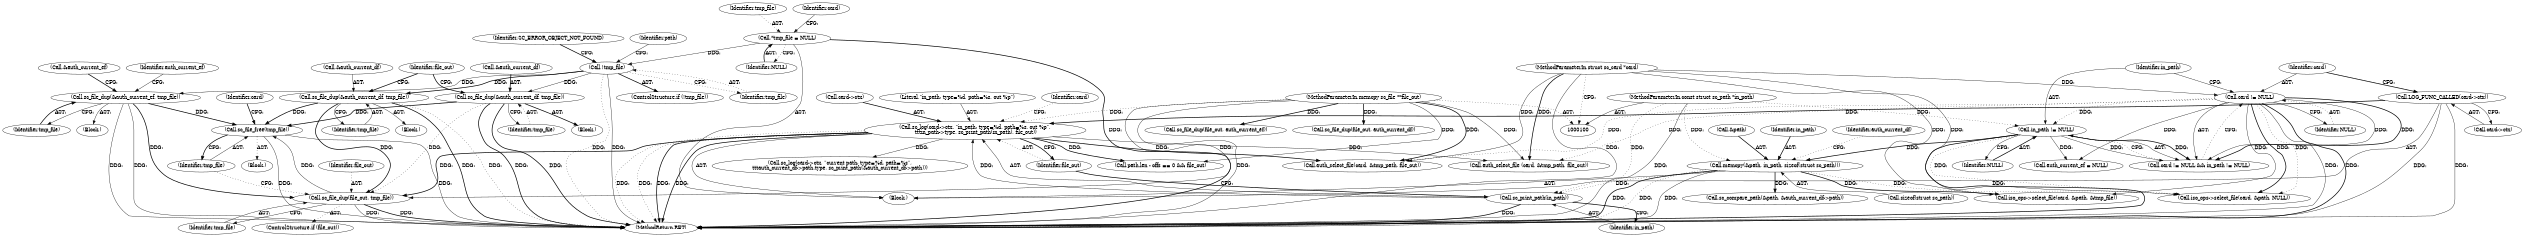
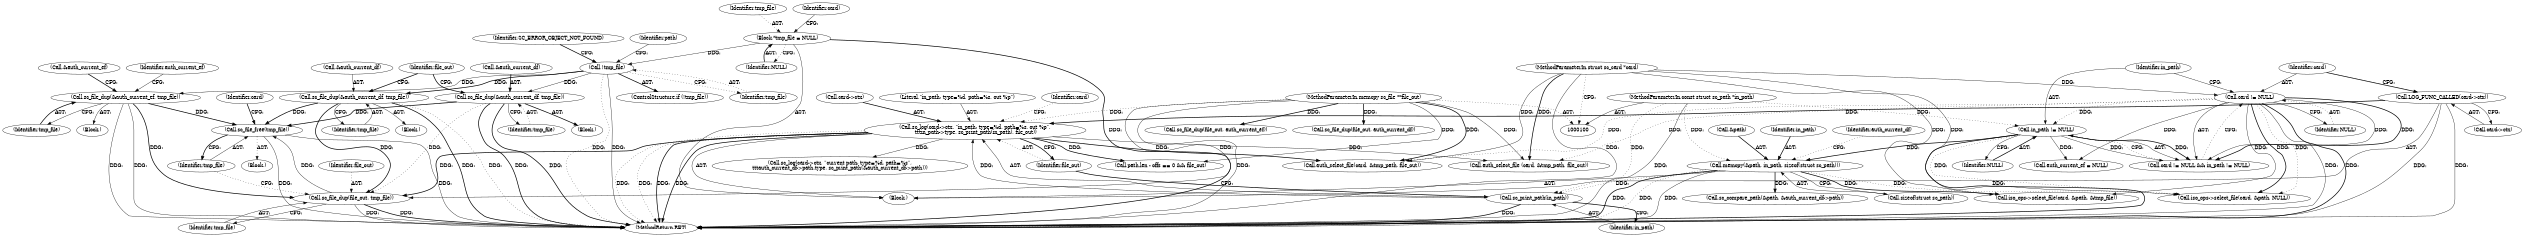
node "(Call,*tmp_file = NULL)": label "(Call,*tmp_file = NULL)" -> "(Block,*tmp_file = NULL)"
edge "(Call,memcpy(&path, in_path, sizeof(struct sc_path)))" -> "(Call,sizeof(struct sc_path))": added, label "CFG:"
node "(ControlStructure,if (file_out))": removed
